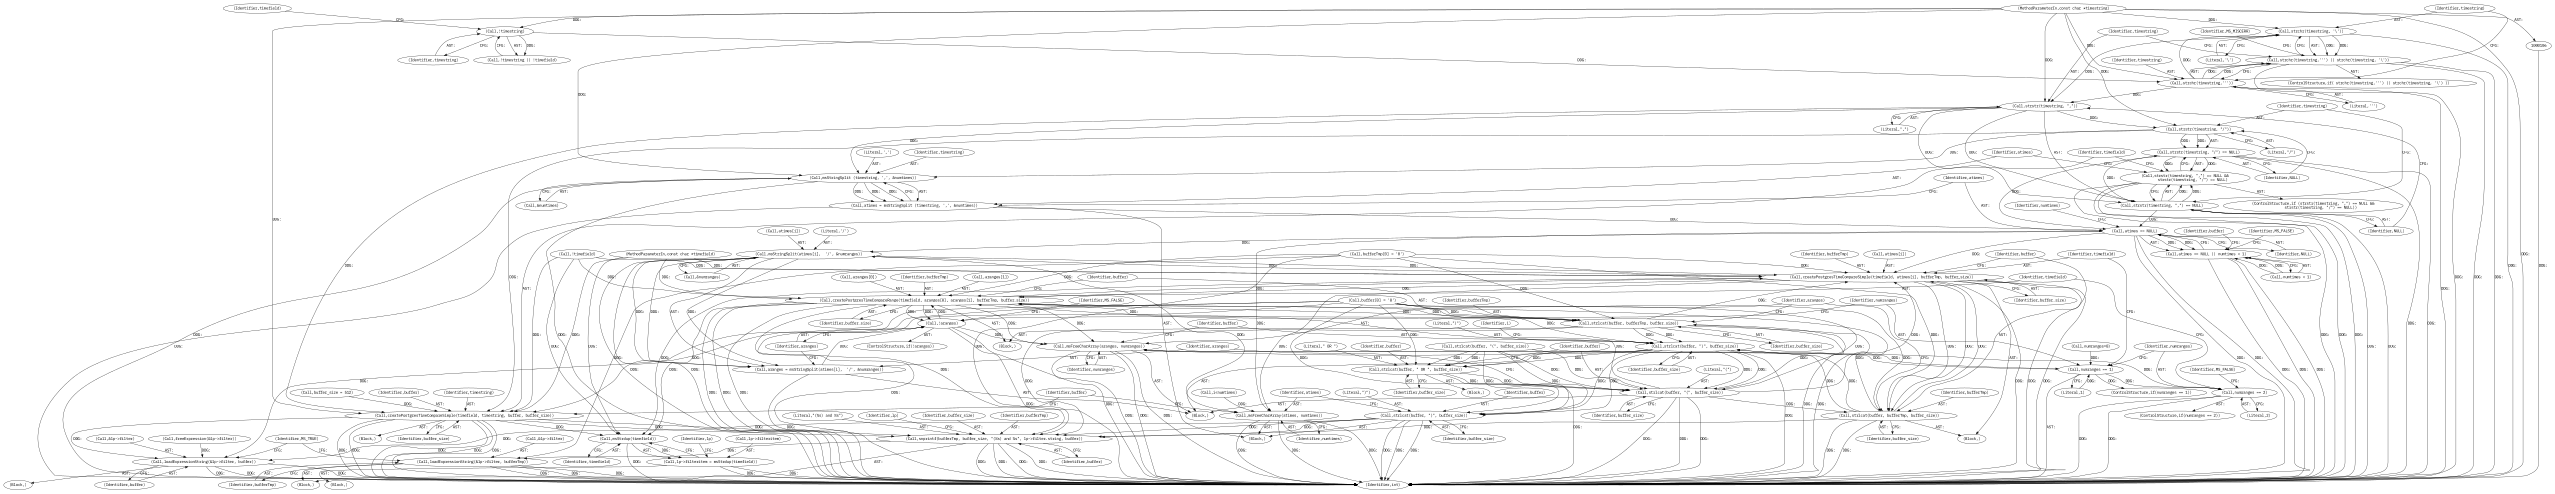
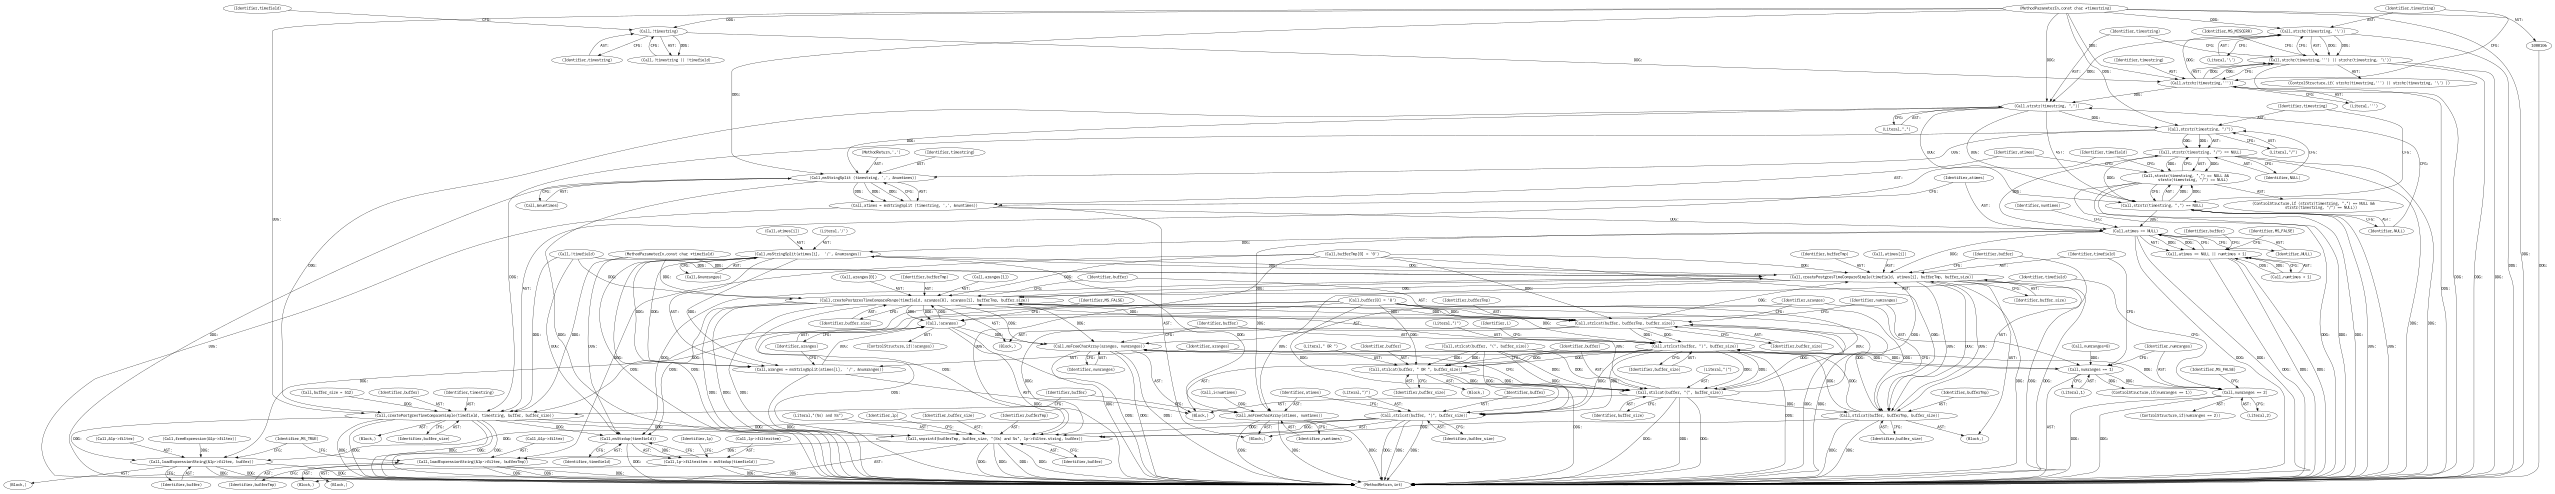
node "(Literal,',')": label "(Literal,',')" -> "(MethodReturn,',')"
edge "(Literal,1)" -> "(Call,numranges == 1)": label "DDG: " -> "AST: "
node "(Identifier,int)": label "(Identifier,int)" -> "(MethodReturn,int)"
